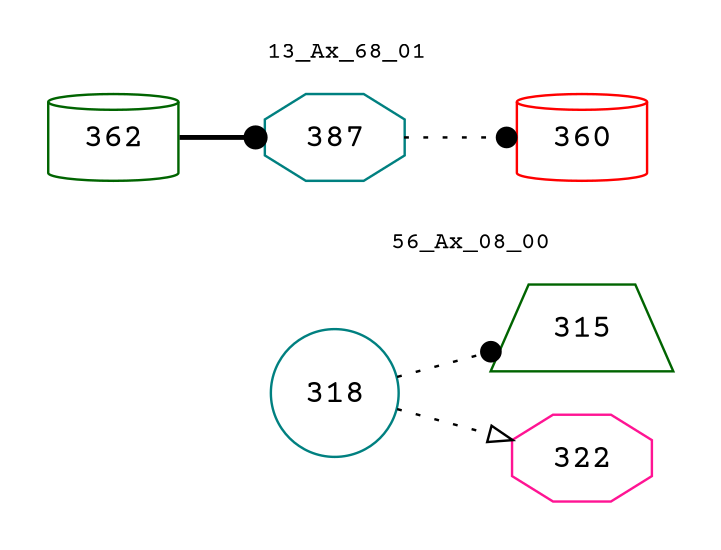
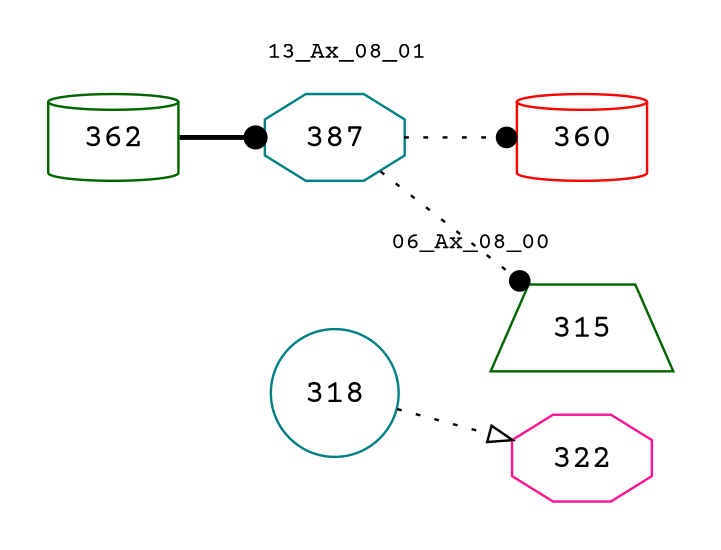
cluster "13_Ax_68_01": label "13_Ax_68_01" -> "13_Ax_08_01"
cluster "56_Ax_08_00": label "56_Ax_08_00" -> "06_Ax_08_00"
edge "318" -> "315": now "387" -> "315"
